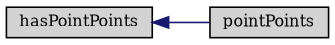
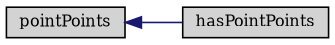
edge "pointPoints" -> "hasPointPoints": reversed
